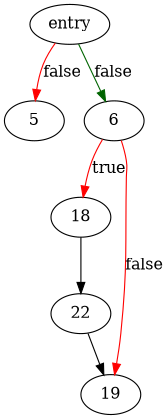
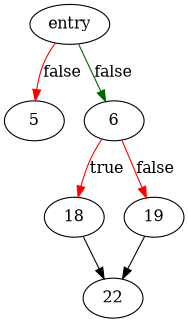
edge "22" -> "19": reversed
